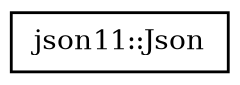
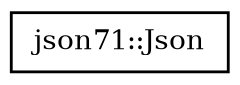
node "json11::Json": label "json11::Json" -> "json71::Json"
